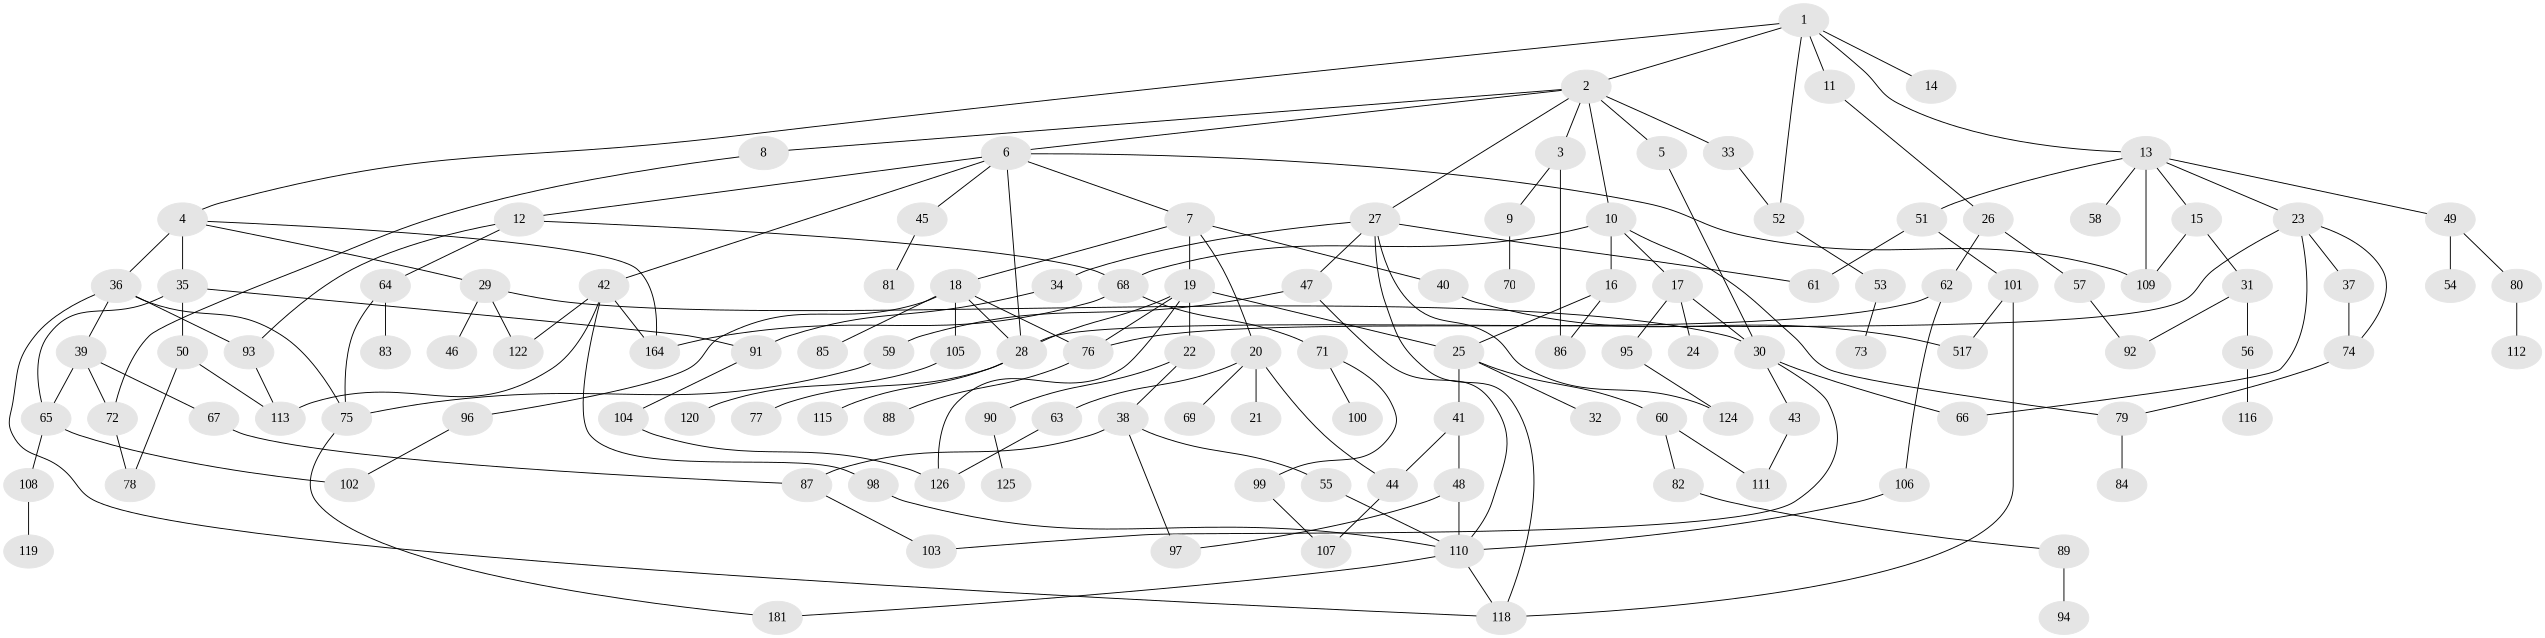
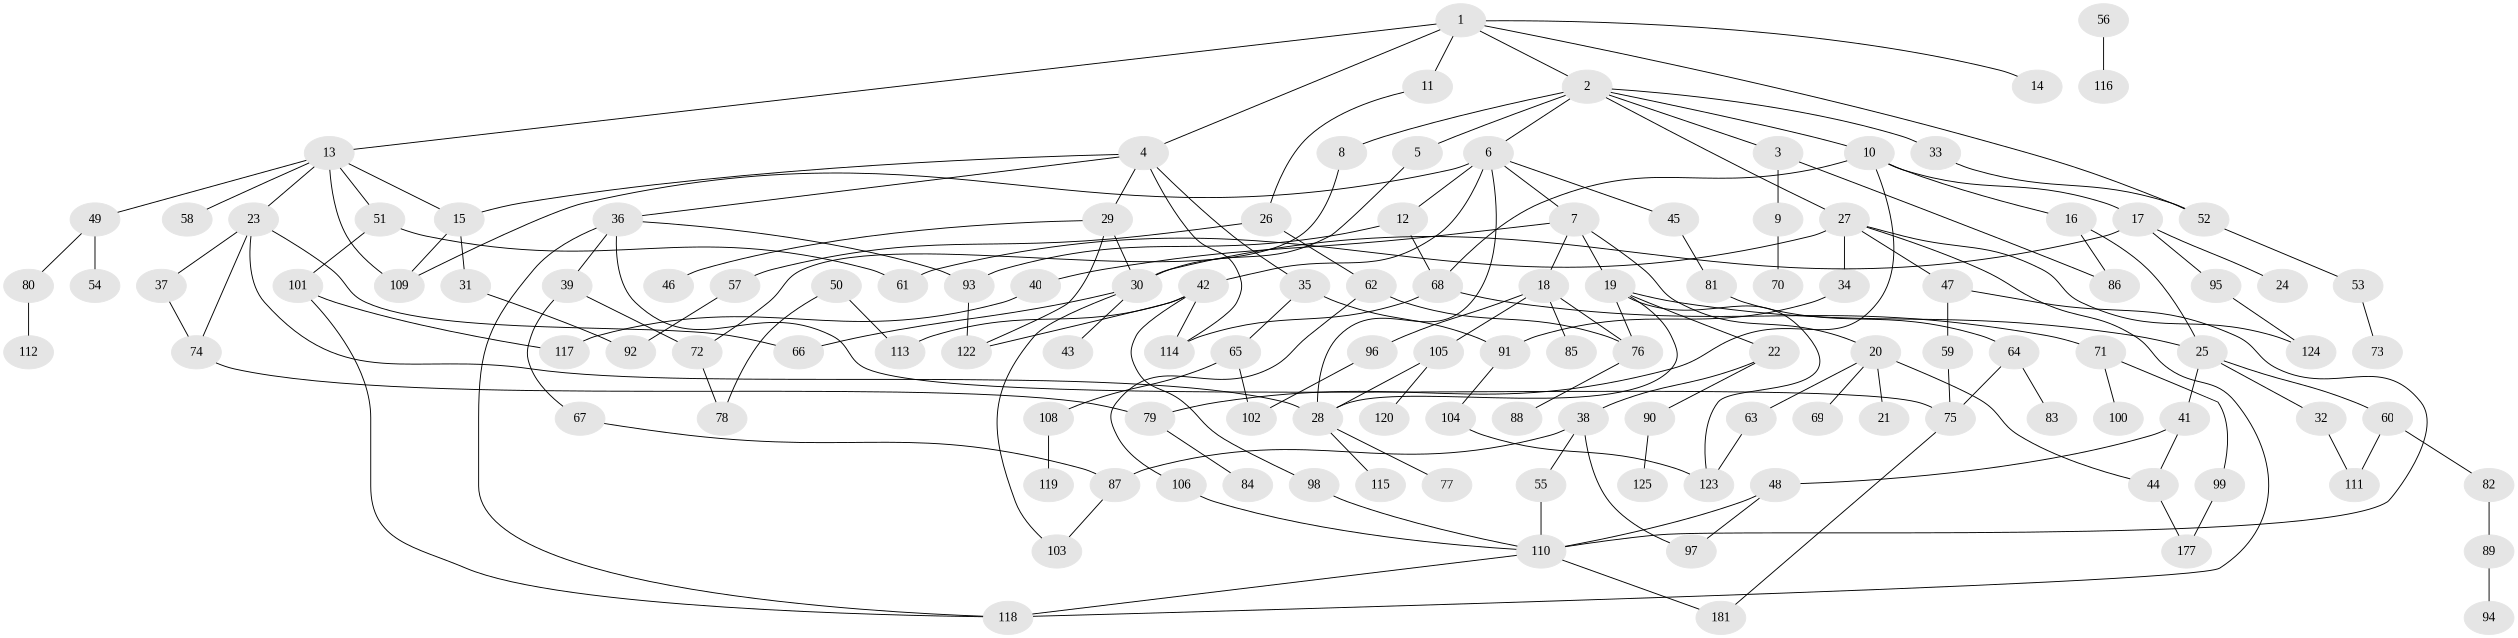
edge "4" -- "15": added
edge "12" -- "64": now "81" -- "64"
edge "18" -- "28": now "105" -- "28"
edge "31" -- "56": removed
edge "35" -- "50": removed
node "164": label "164" -> "114"
node "517": label "517" -> "117"
edge "93" -- "113": now "93" -- "122"
edge "39" -- "65": removed
edge "43" -- "111": now "32" -- "111"
node "126": label "126" -> "123"
node "107": label "107" -> "177"
